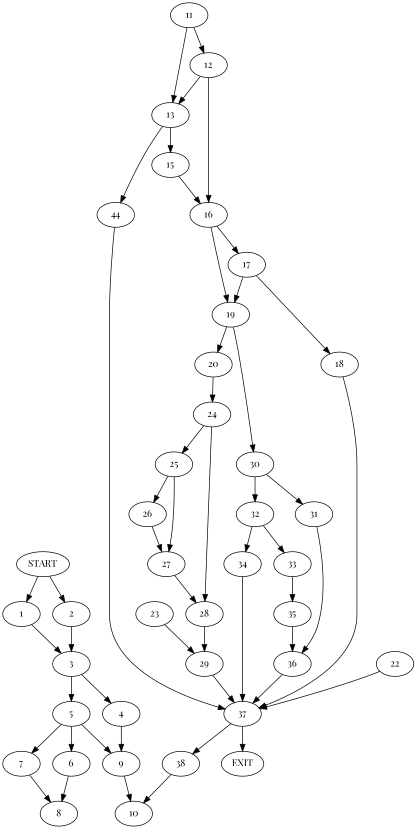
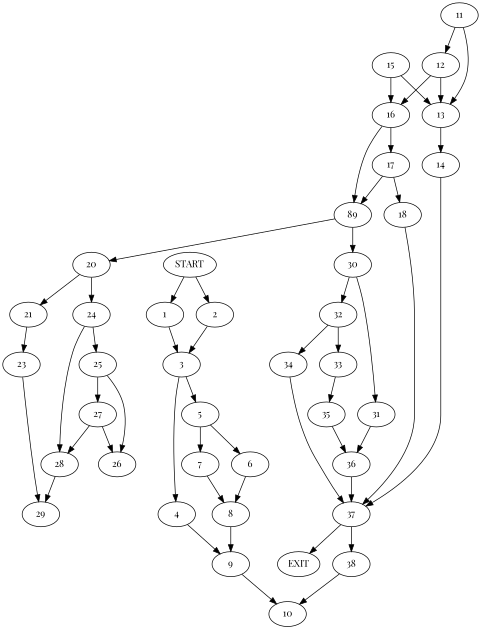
edge "13" -> "15": reversed
node "44": label "44" -> "14"
node "21": added
node "19": label "19" -> "89"
edge "26" -> "27": reversed
node "22": removed
edge "29" -> "37": removed
edge "5" -> "9": now "8" -> "9"
